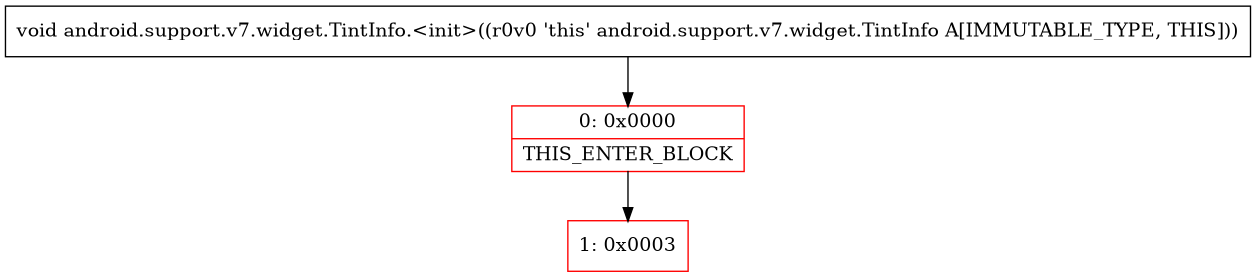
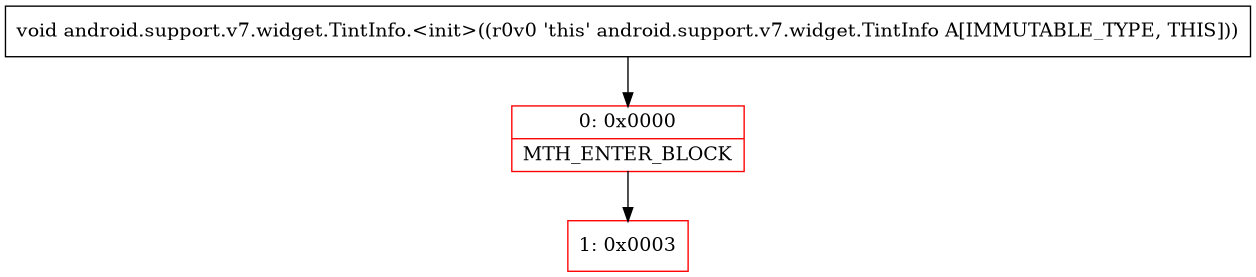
node "0: 0x0000": text "THIS_ENTER_BLOCK" -> "MTH_ENTER_BLOCK"
